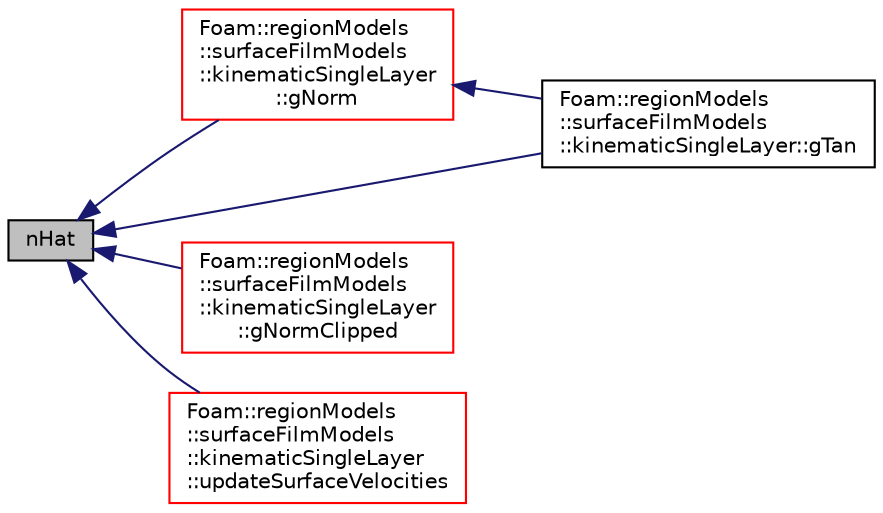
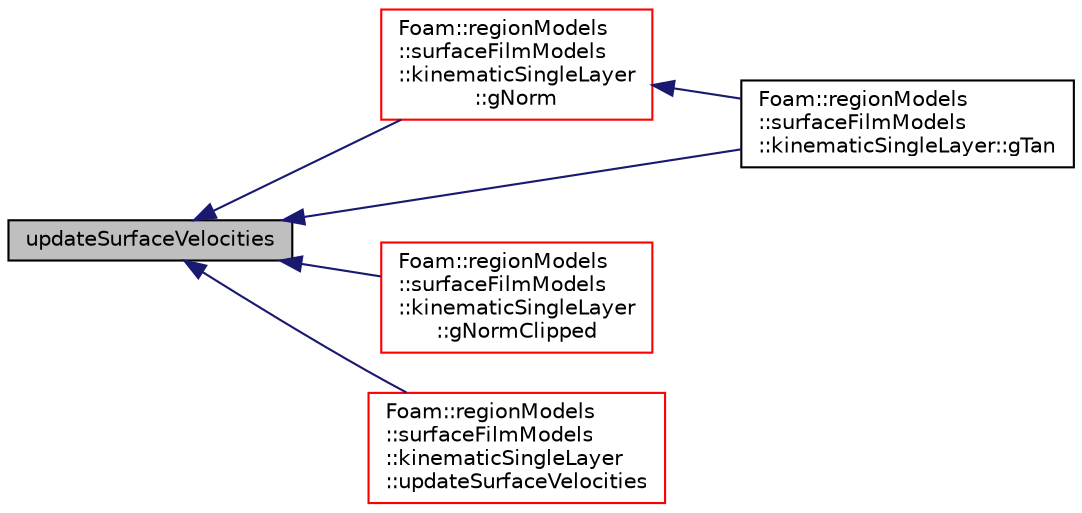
node "nHat": label "nHat" -> "updateSurfaceVelocities"
